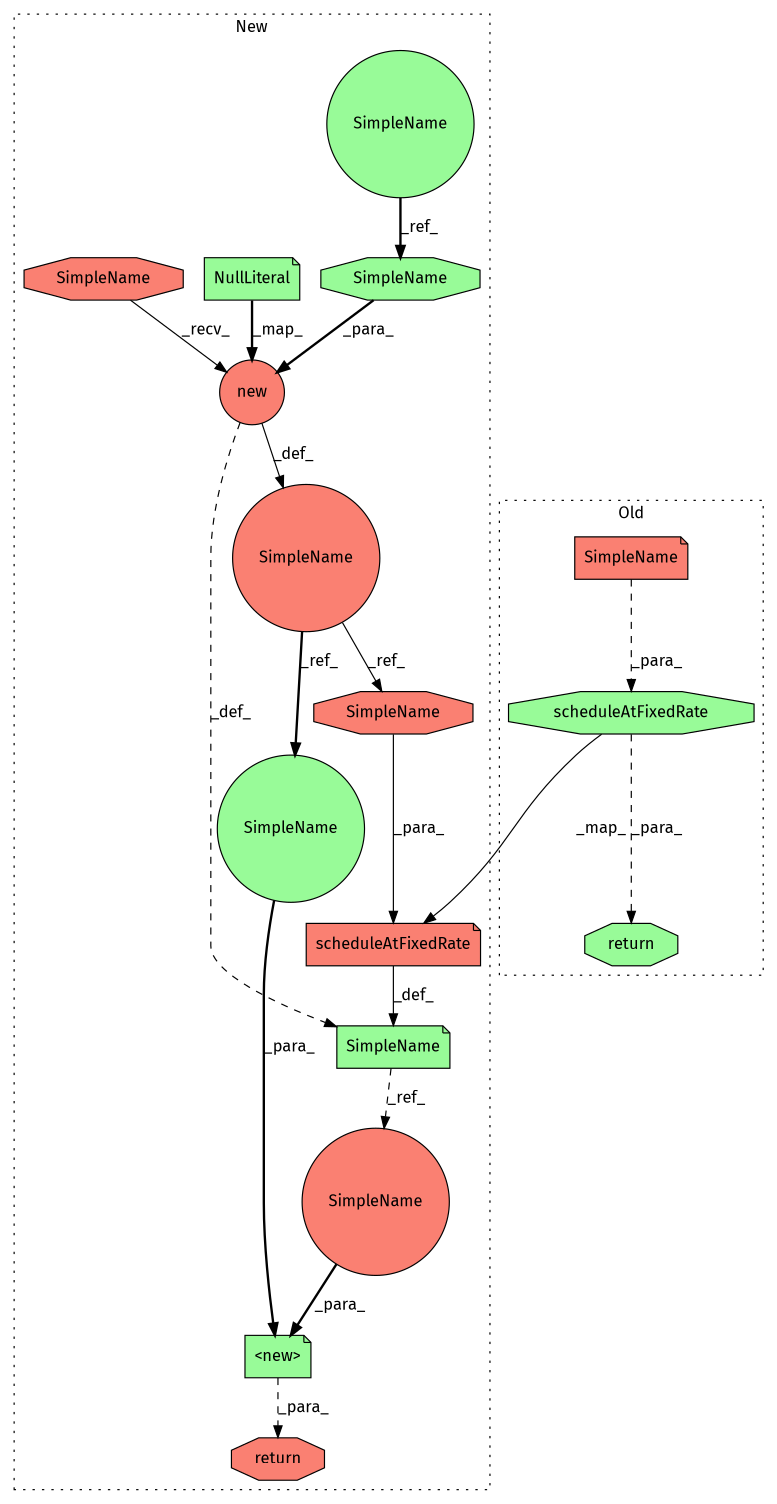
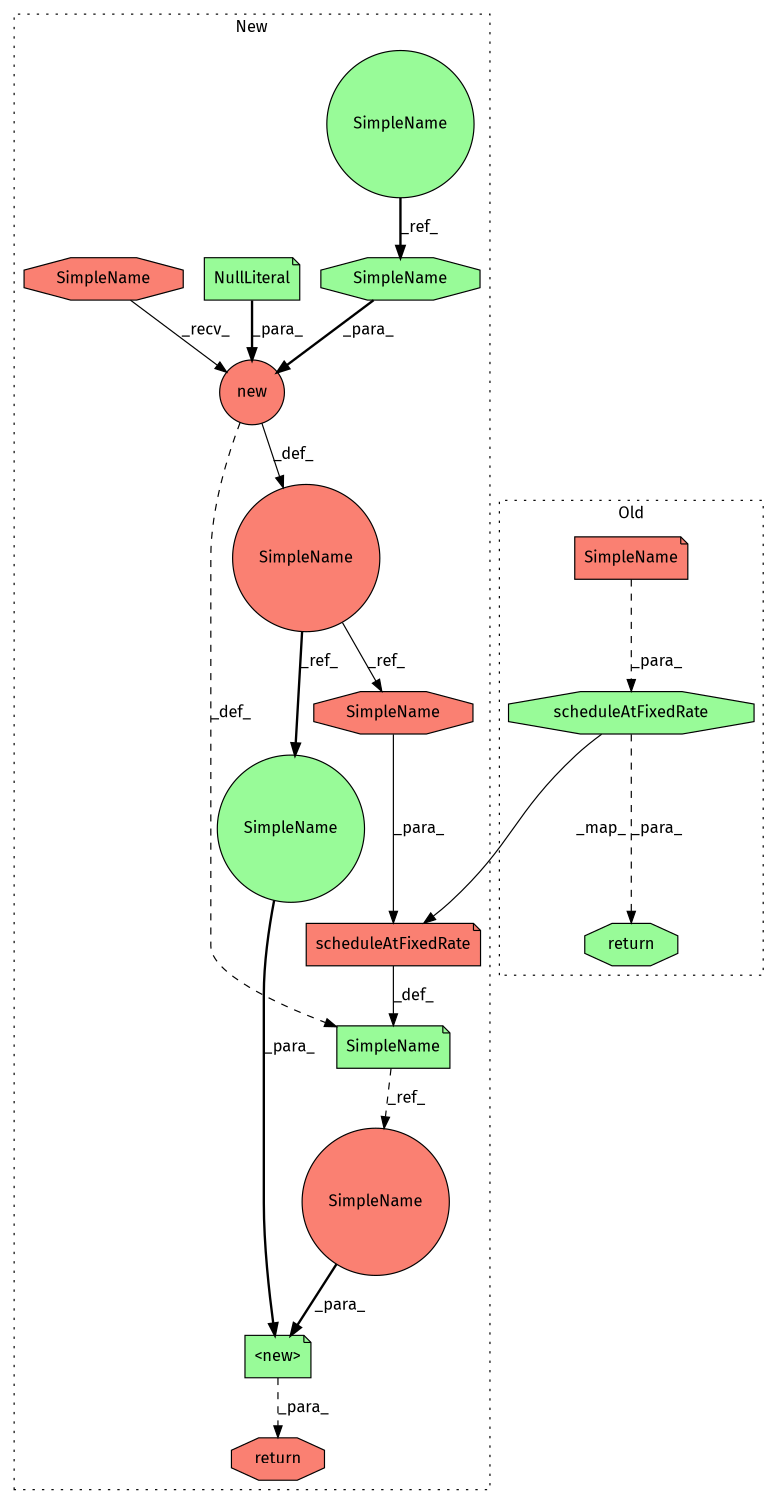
edge "NullLiteral" -> "new": label "_map_" -> "_para_"
